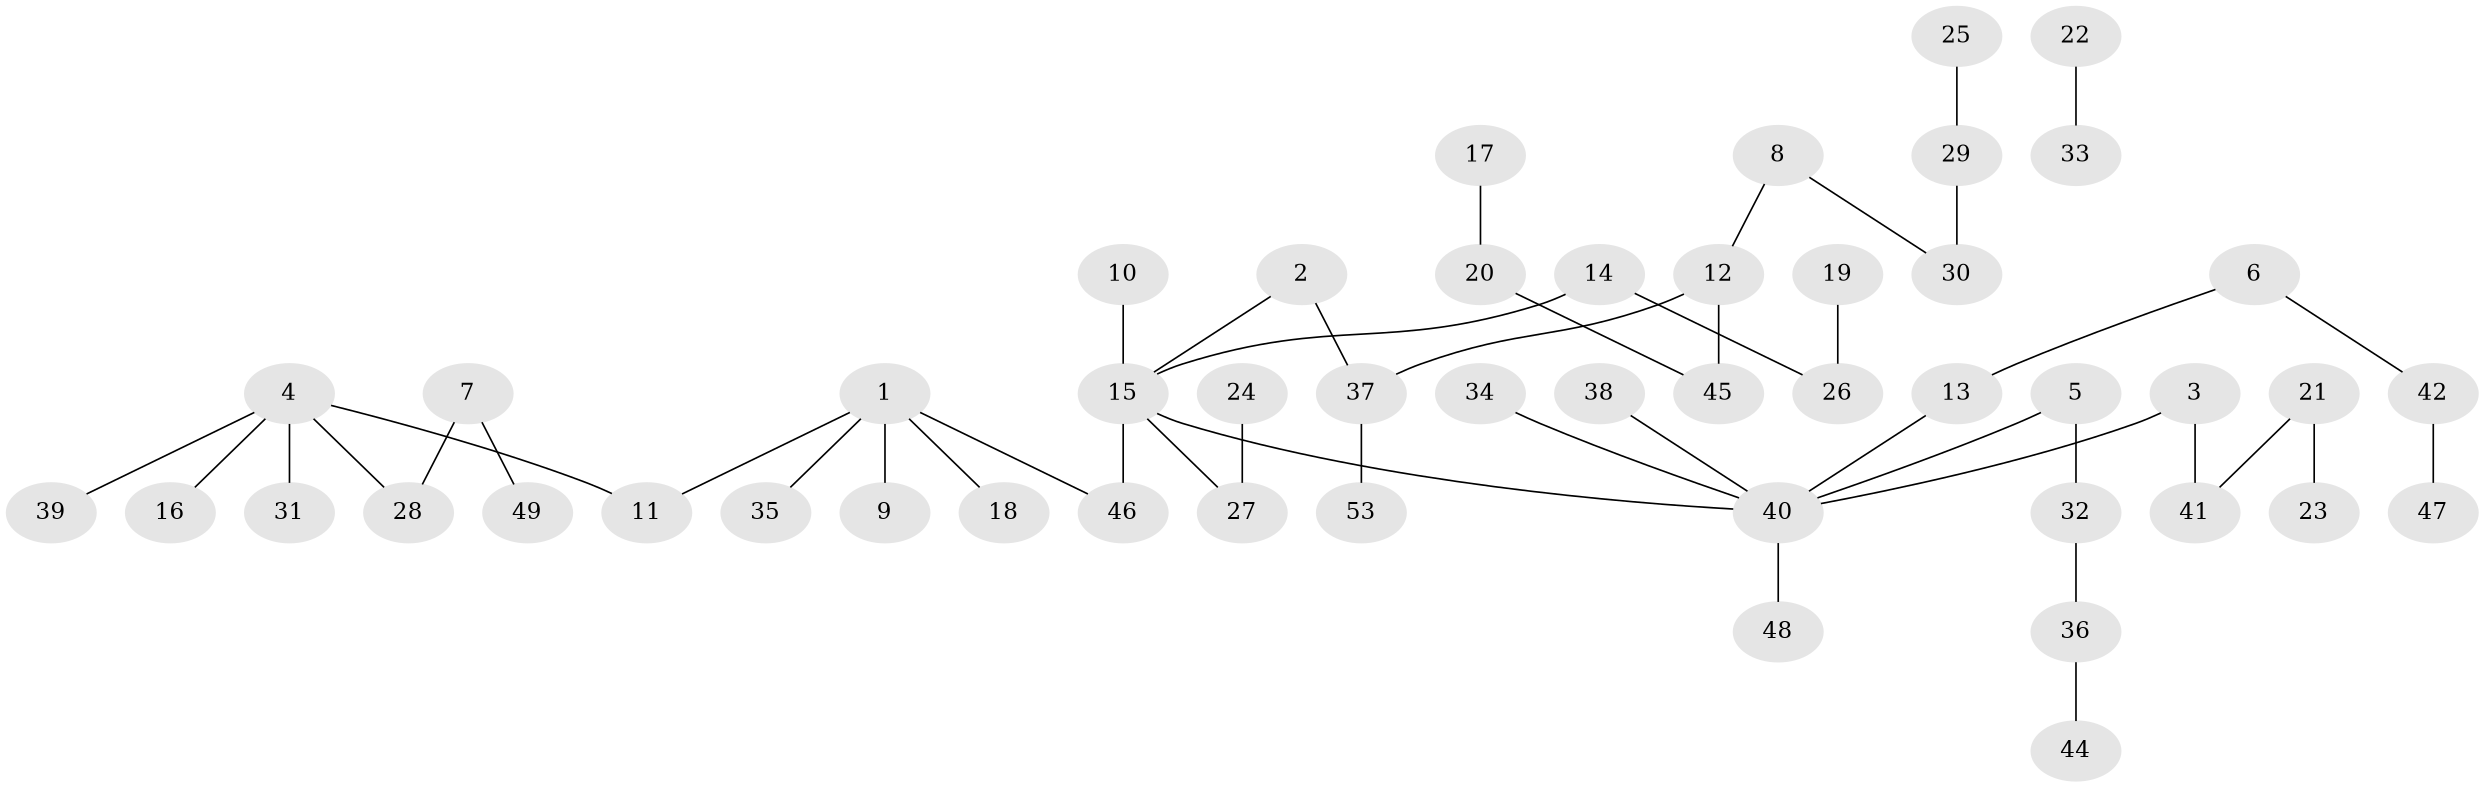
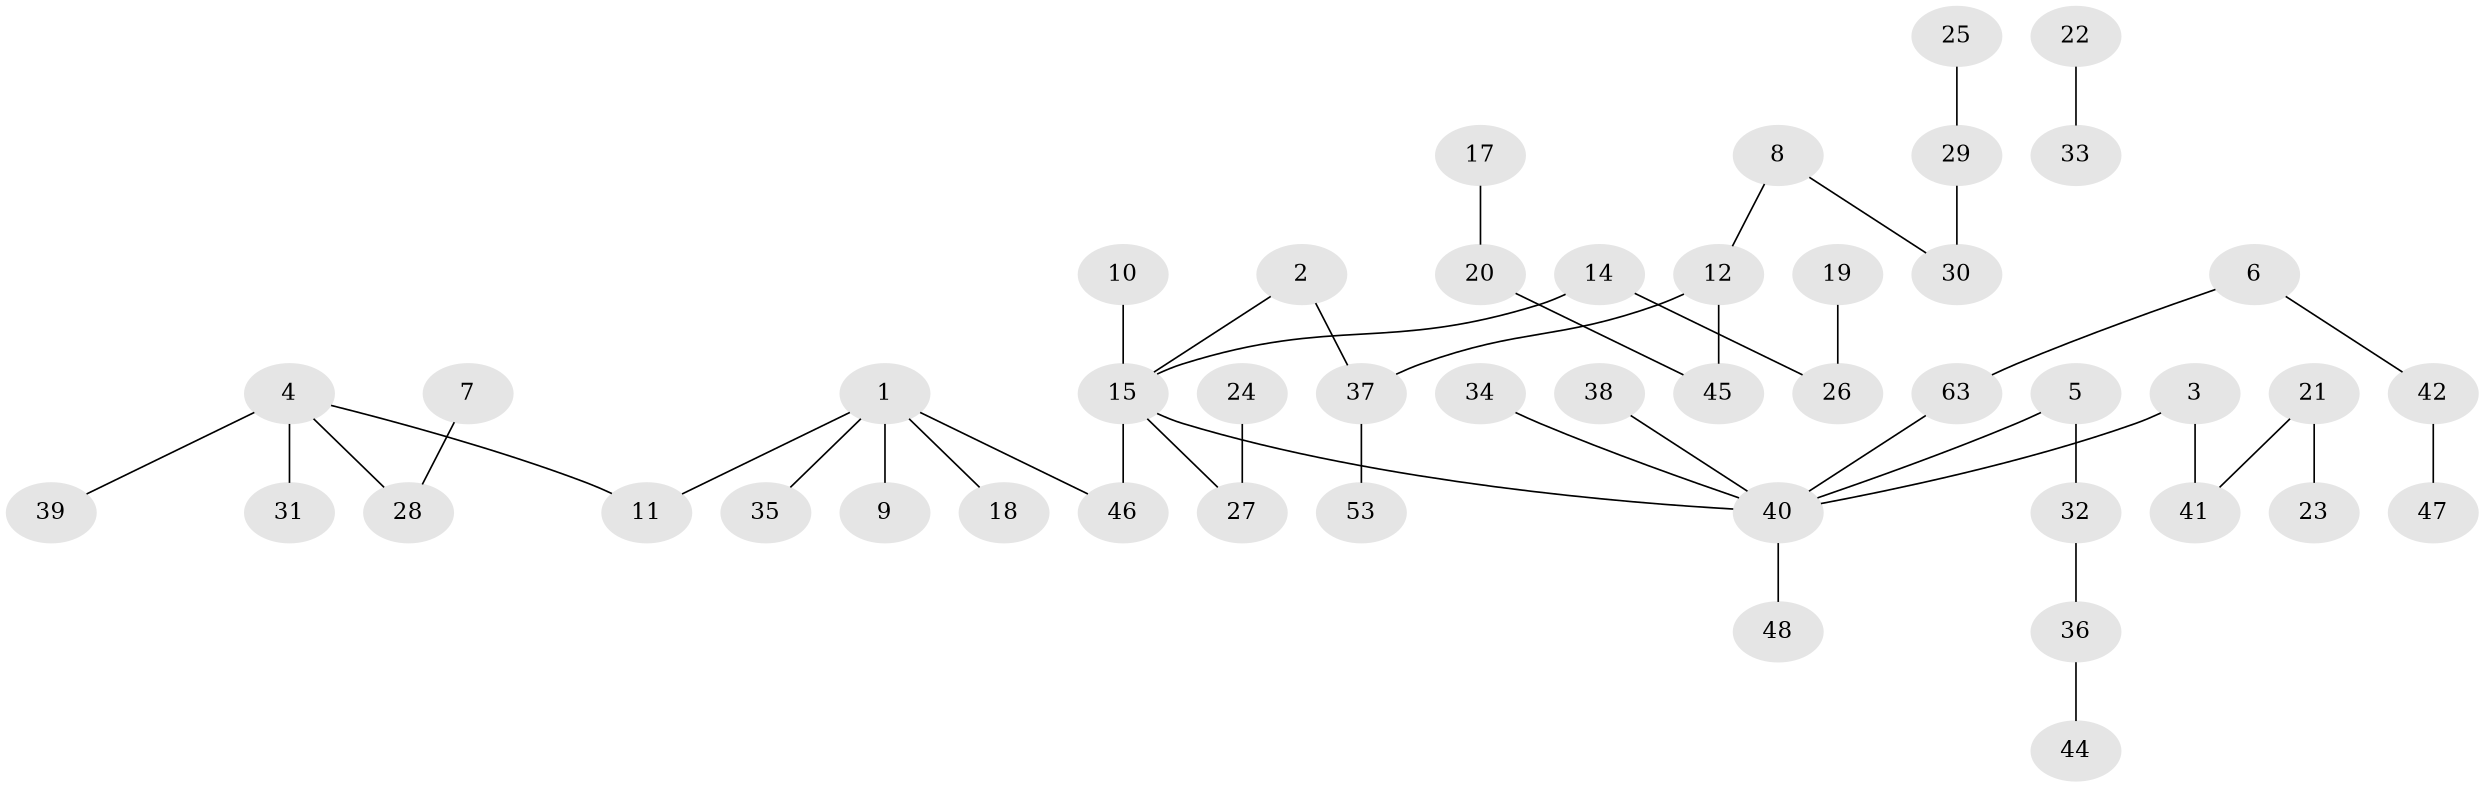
node "13": label "13" -> "63"
node "16": removed
node "49": removed
